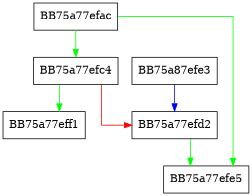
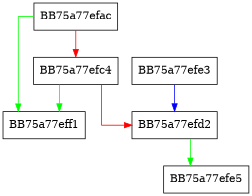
edge "BB75a77efac" -> "BB75a77efe5": now "BB75a77efac" -> "BB75a77eff1"
edge "BB75a77efac" -> "BB75a77efc4": color green -> red
node "BB75a87efe3": label "BB75a87efe3" -> "BB75a77efe3"
